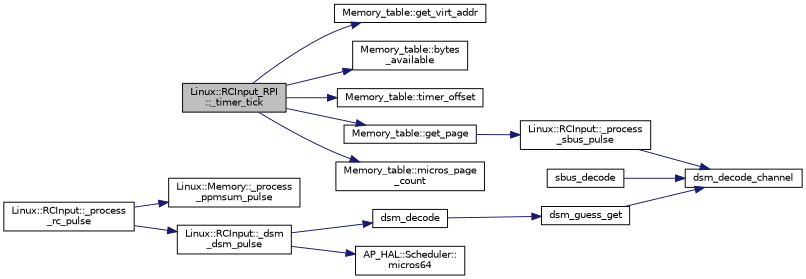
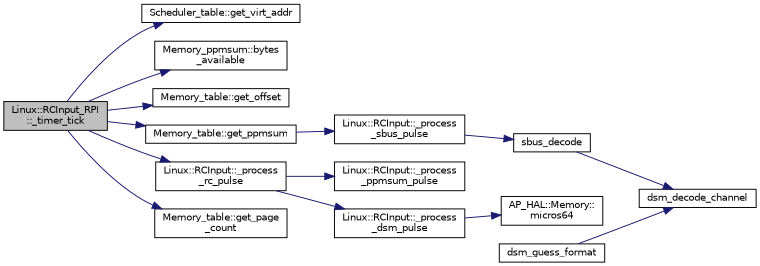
node "Memory_table::get_virt_addr": label "Memory_table::get_virt_addr" -> "Scheduler_table::get_virt_addr"
node "Memory_table::bytes _available": label "Memory_table::bytes _available" -> "Memory_ppmsum::bytes _available"
node "Memory_table::timer_offset": label "Memory_table::timer_offset" -> "Memory_table::get_offset"
node "Memory_table::get_page": label "Memory_table::get_page" -> "Memory_table::get_ppmsum"
edge "Linux::RCInput_RPI ::_timer_tick" -> "Linux::RCInput::_process _rc_pulse": added
edge "Linux::RCInput::_process _sbus_pulse" -> "dsm_decode_channel": now "Linux::RCInput::_process _sbus_pulse" -> "sbus_decode"
node "Memory_table::micros_page _count": label "Memory_table::micros_page _count" -> "Memory_table::get_page _count"
node "Linux::Memory::_process _ppmsum_pulse": label "Linux::Memory::_process _ppmsum_pulse" -> "Linux::RCInput::_process _ppmsum_pulse"
node "dsm_guess_get": label "dsm_guess_get" -> "dsm_guess_format"
node "dsm_decode": removed
node "Linux::RCInput::_dsm _dsm_pulse": label "Linux::RCInput::_dsm _dsm_pulse" -> "Linux::RCInput::_process _dsm_pulse"
node "AP_HAL::Scheduler:: micros64": label "AP_HAL::Scheduler:: micros64" -> "AP_HAL::Memory:: micros64"
